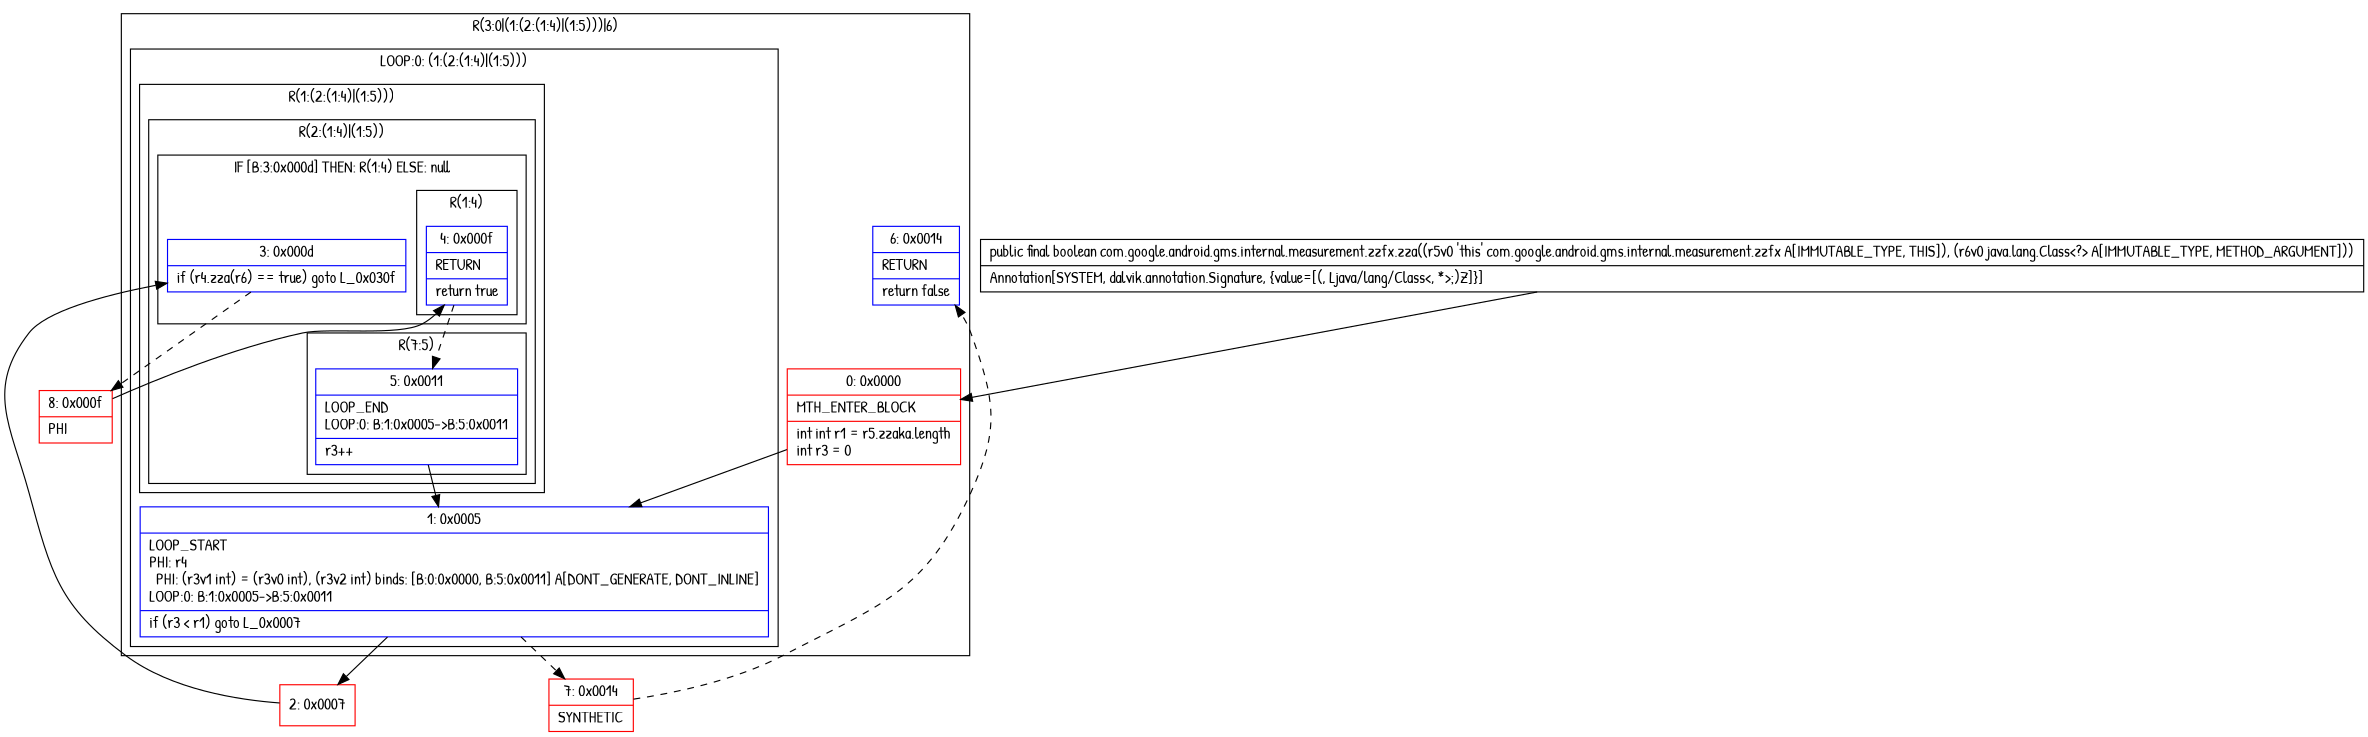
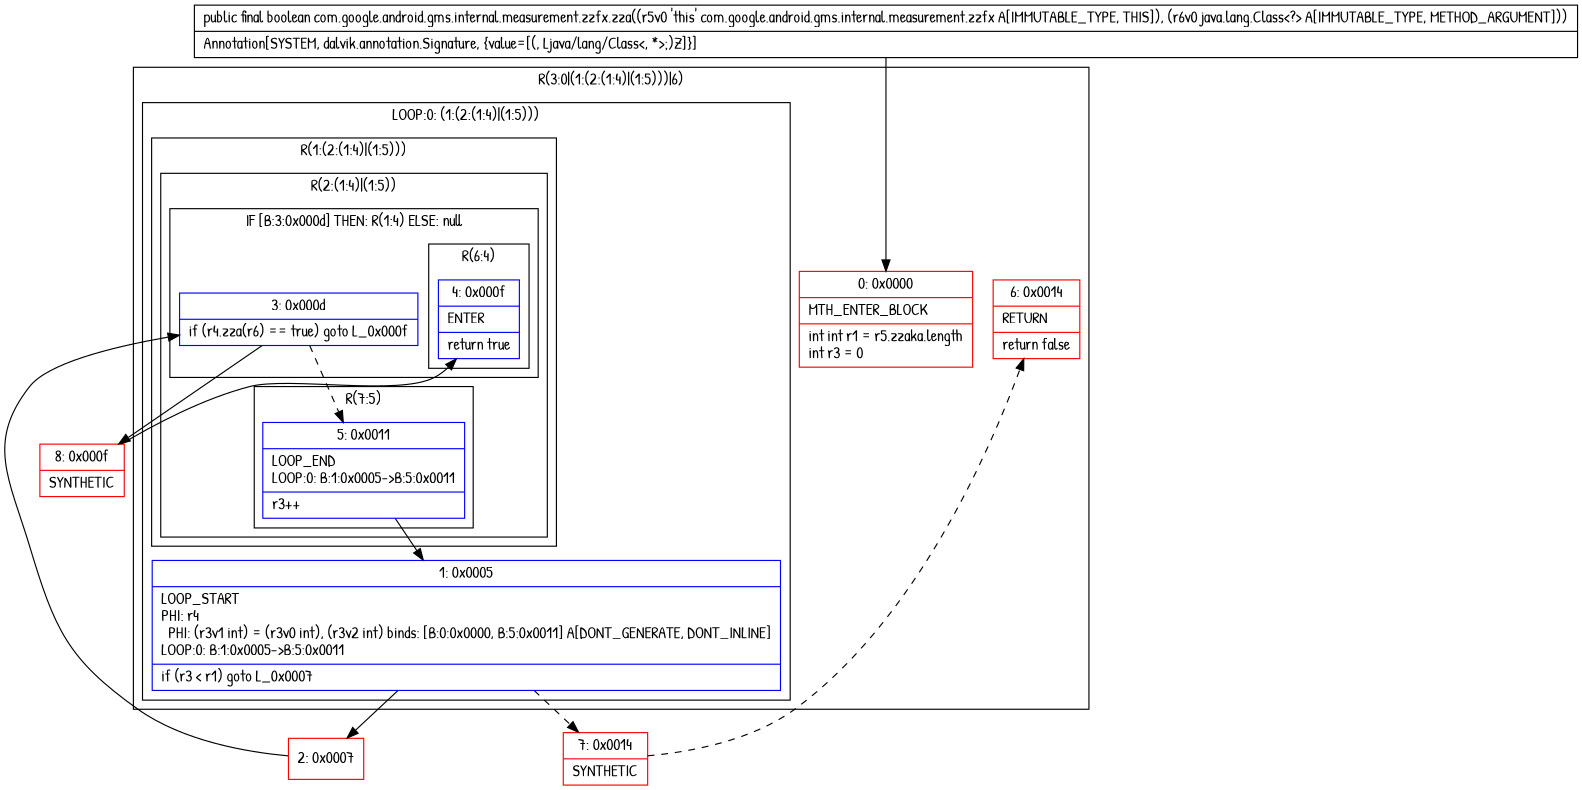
cluster "R(1:4)": label "R(1:4)" -> "R(6:4)"
node "4: 0x000f": text "RETURN" -> "ENTER"
node "6: 0x0014": color blue -> red
node "3: 0x000d": text "if (r4.zza(r6) == true) goto L_0x030f" -> "if (r4.zza(r6) == true) goto L_0x000f"
edge "3: 0x000d" -> "8: 0x000f": style dashed -> solid
edge "4: 0x000f" -> "5: 0x0011": now "3: 0x000d" -> "5: 0x0011"
node "8: 0x000f": text "PHI" -> "SYNTHETIC"
edge "0: 0x0000" -> "1: 0x0005": removed
